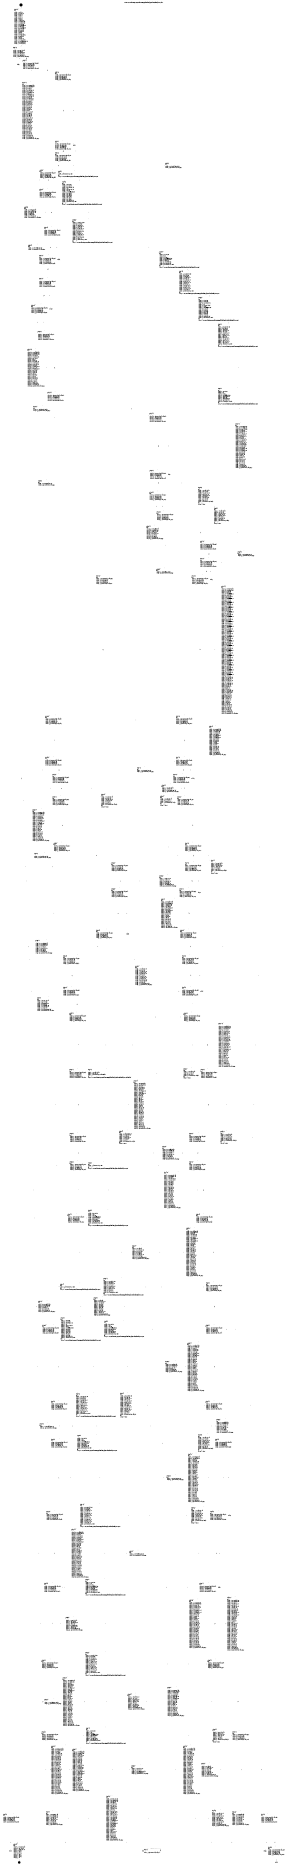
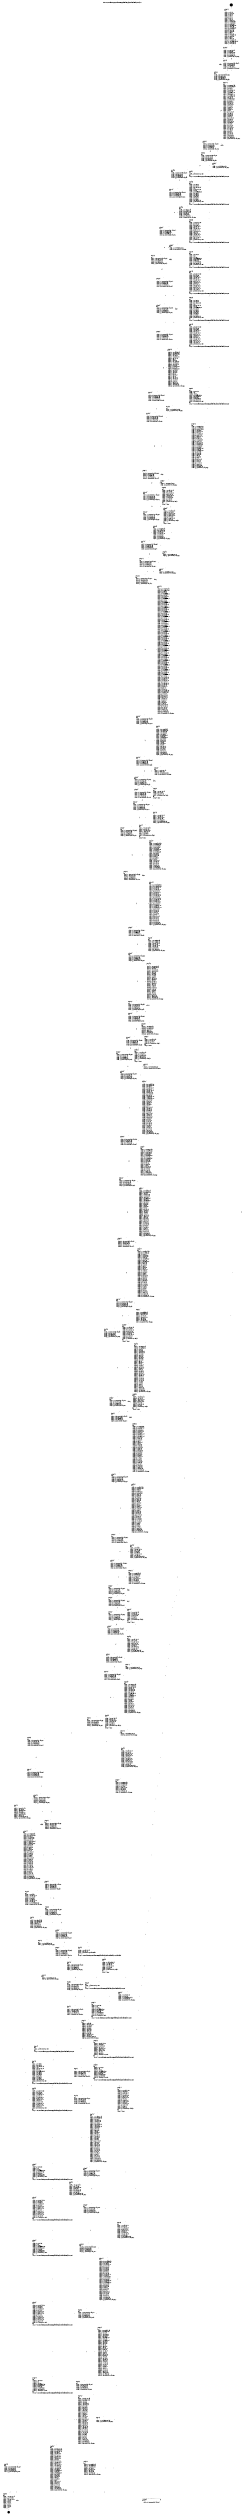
node "0x402454 [28]": added
